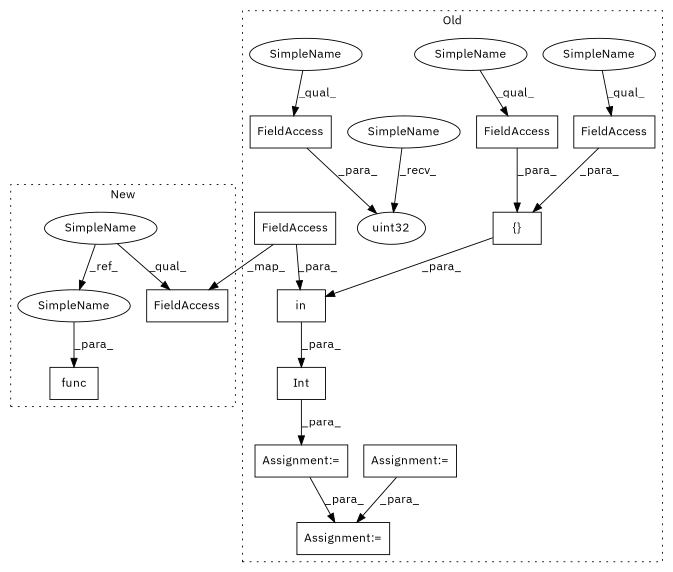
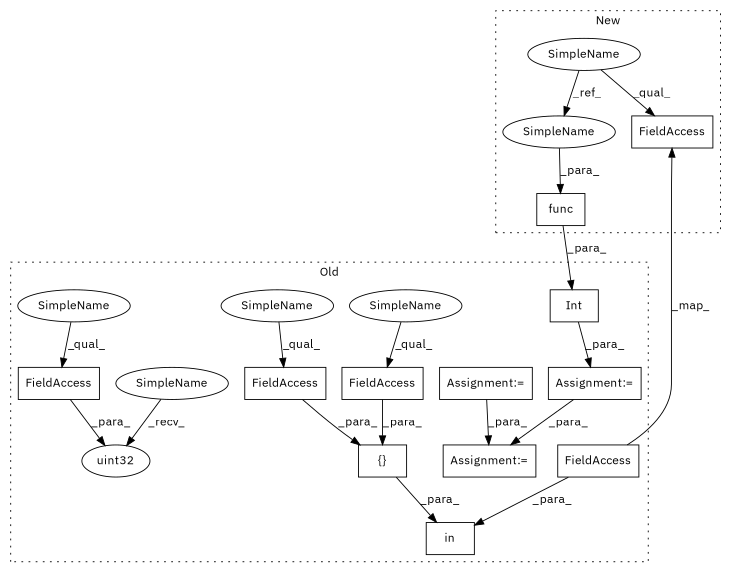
edge "in" -> "Int": now "func" -> "Int"
